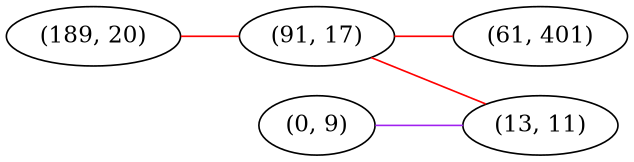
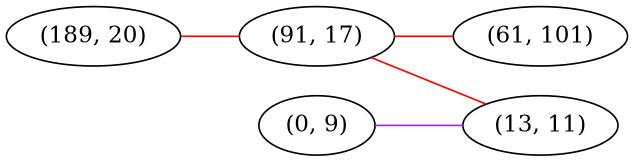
node "(61, 401)": label "(61, 401)" -> "(61, 101)"
